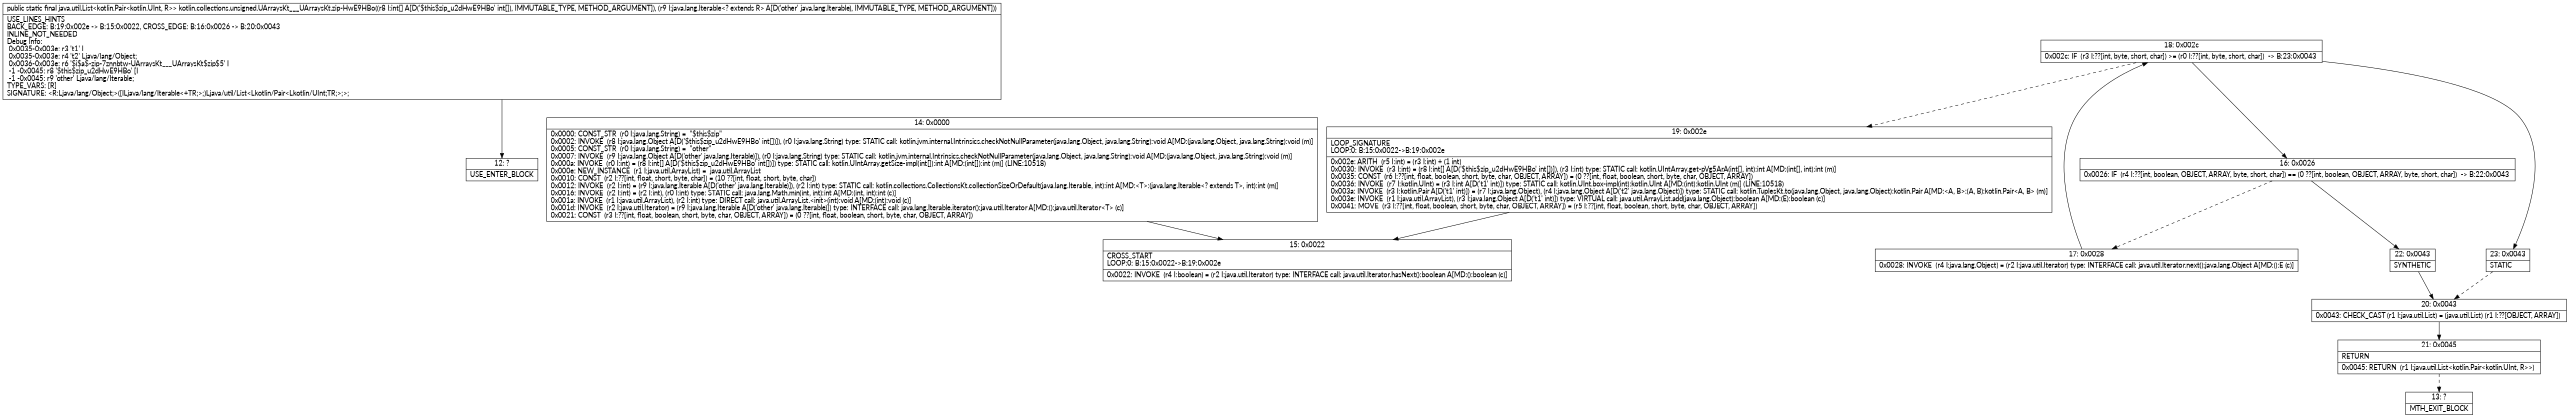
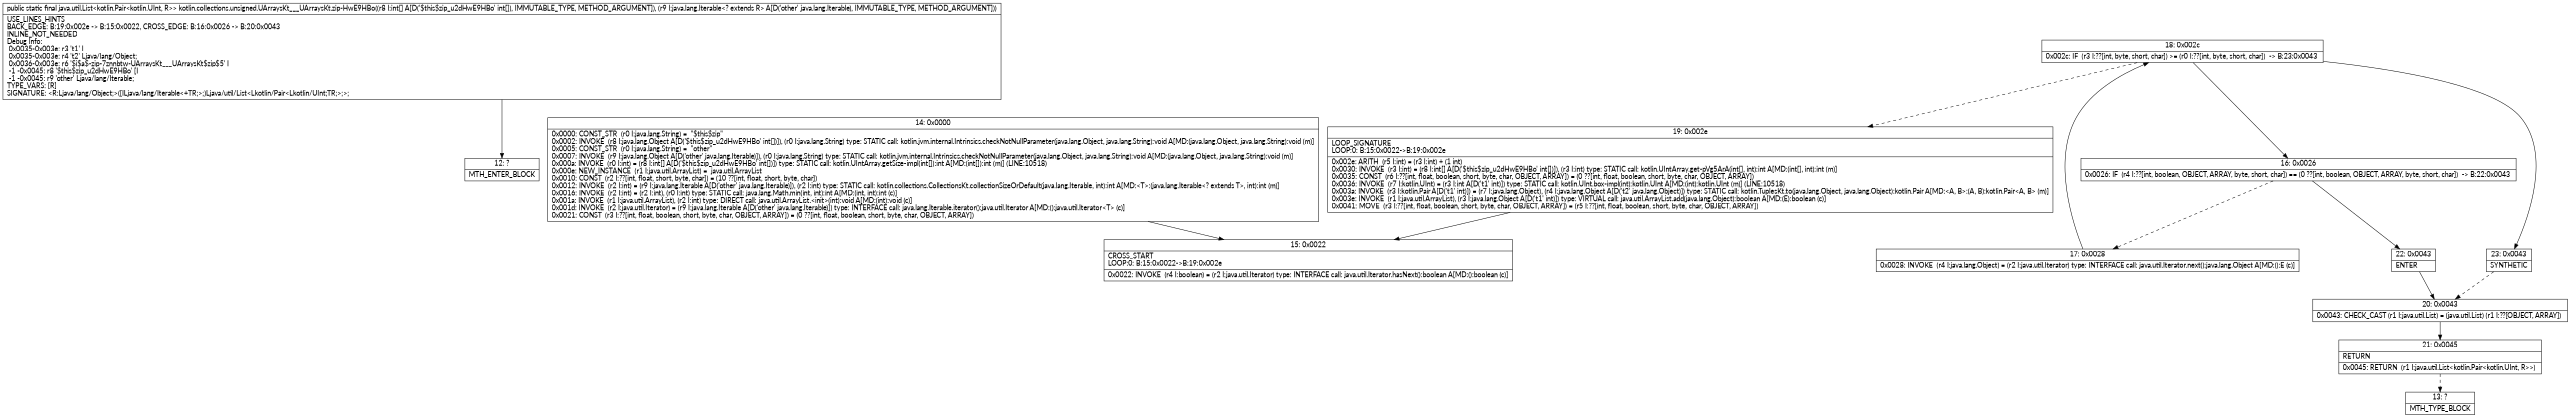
node "12: ?": text "USE_ENTER_BLOCK" -> "MTH_ENTER_BLOCK"
node "22: 0x0043": text "SYNTHETIC" -> "ENTER"
node "23: 0x0043": text "STATIC" -> "SYNTHETIC"
node "13: ?": text "MTH_EXIT_BLOCK" -> "MTH_TYPE_BLOCK"
